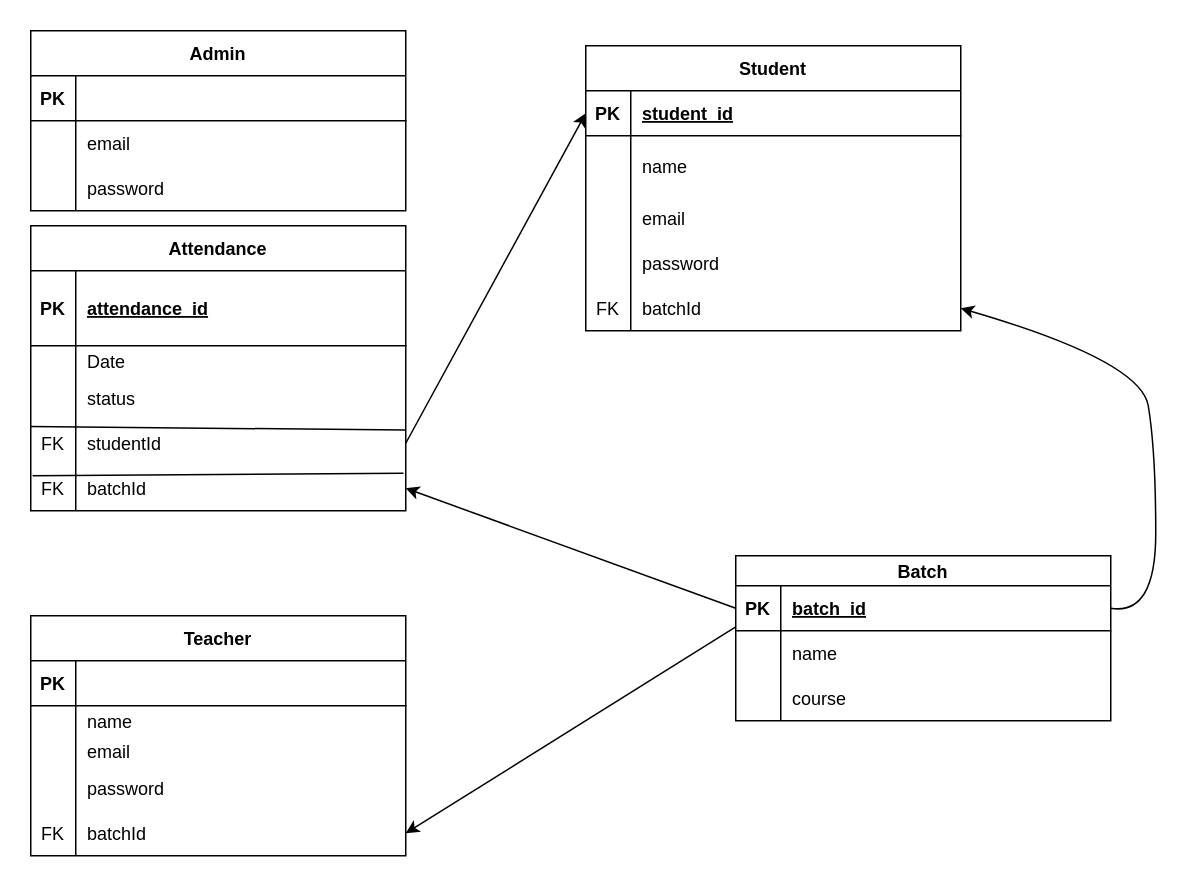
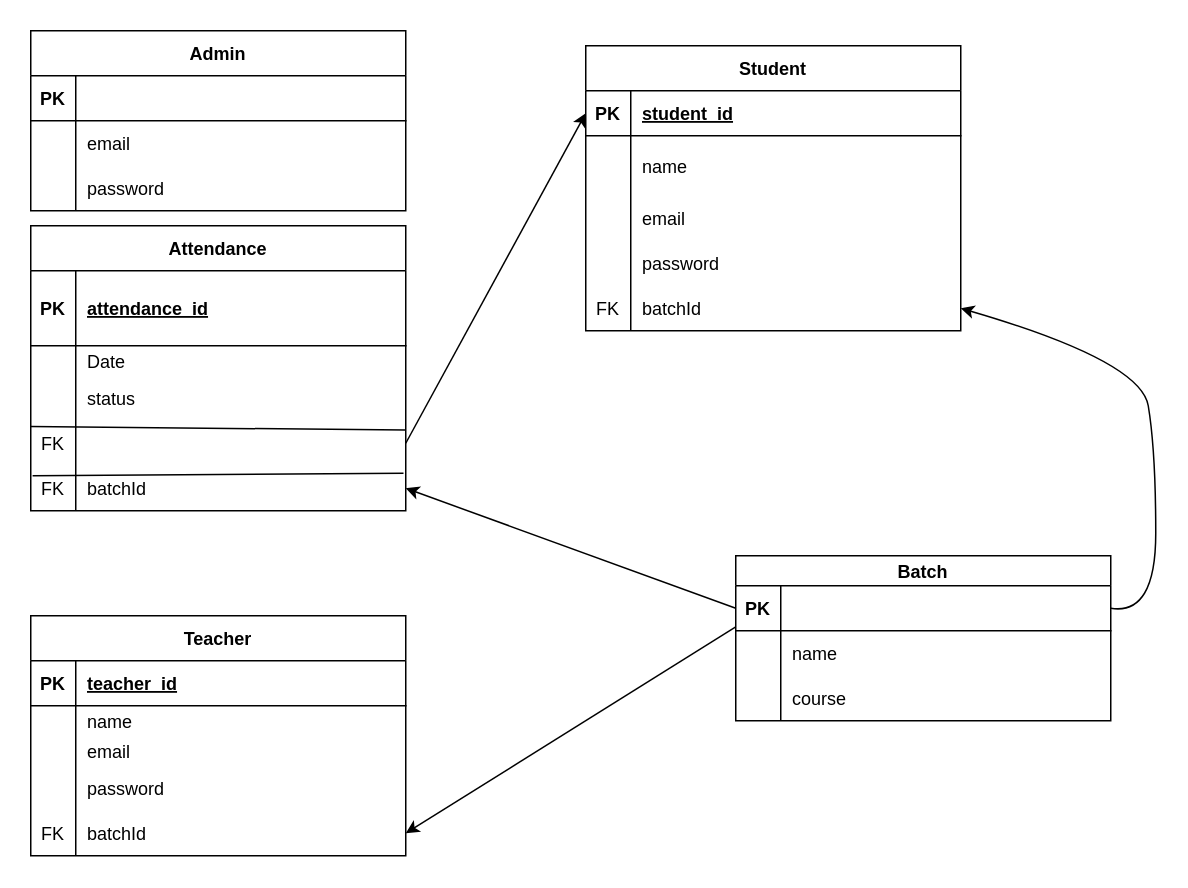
node "studentId": removed
node "batch_id": removed
node "teacher_id": added
